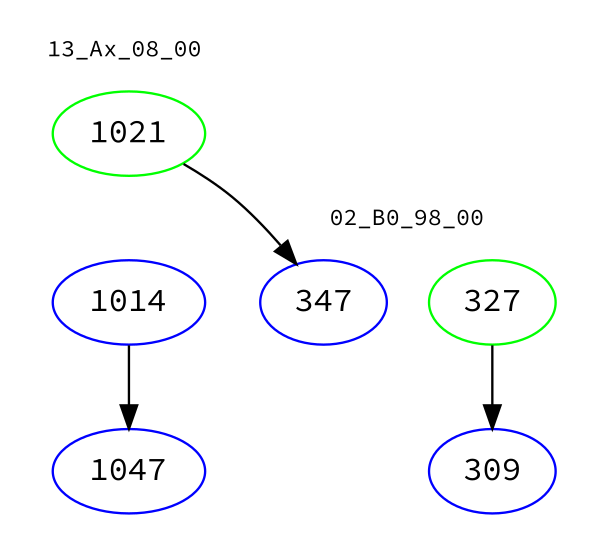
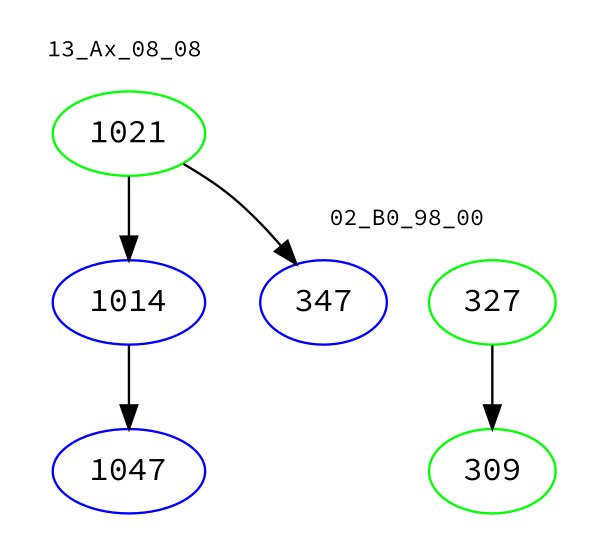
cluster "13_Ax_08_00": label "13_Ax_08_00" -> "13_Ax_08_08"
edge "1021" -> "1014": added
node "309": color blue -> green
